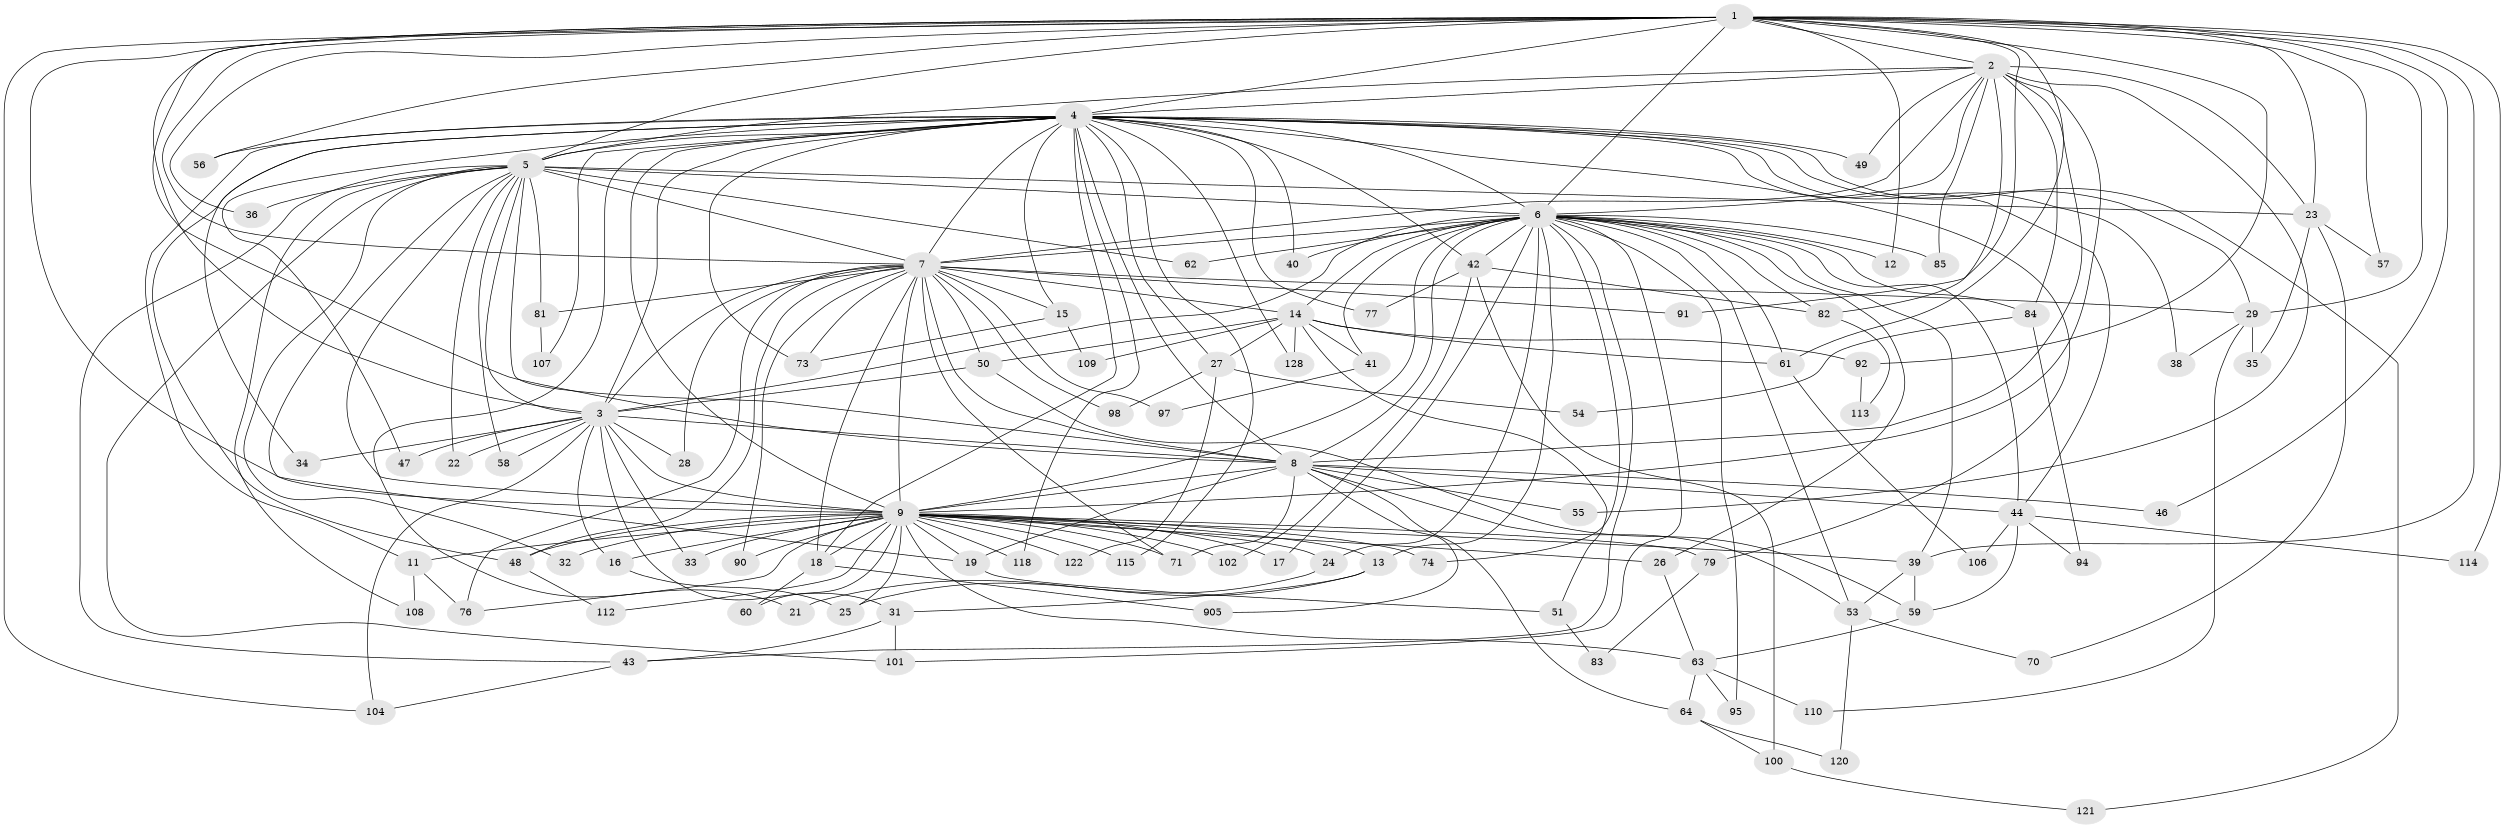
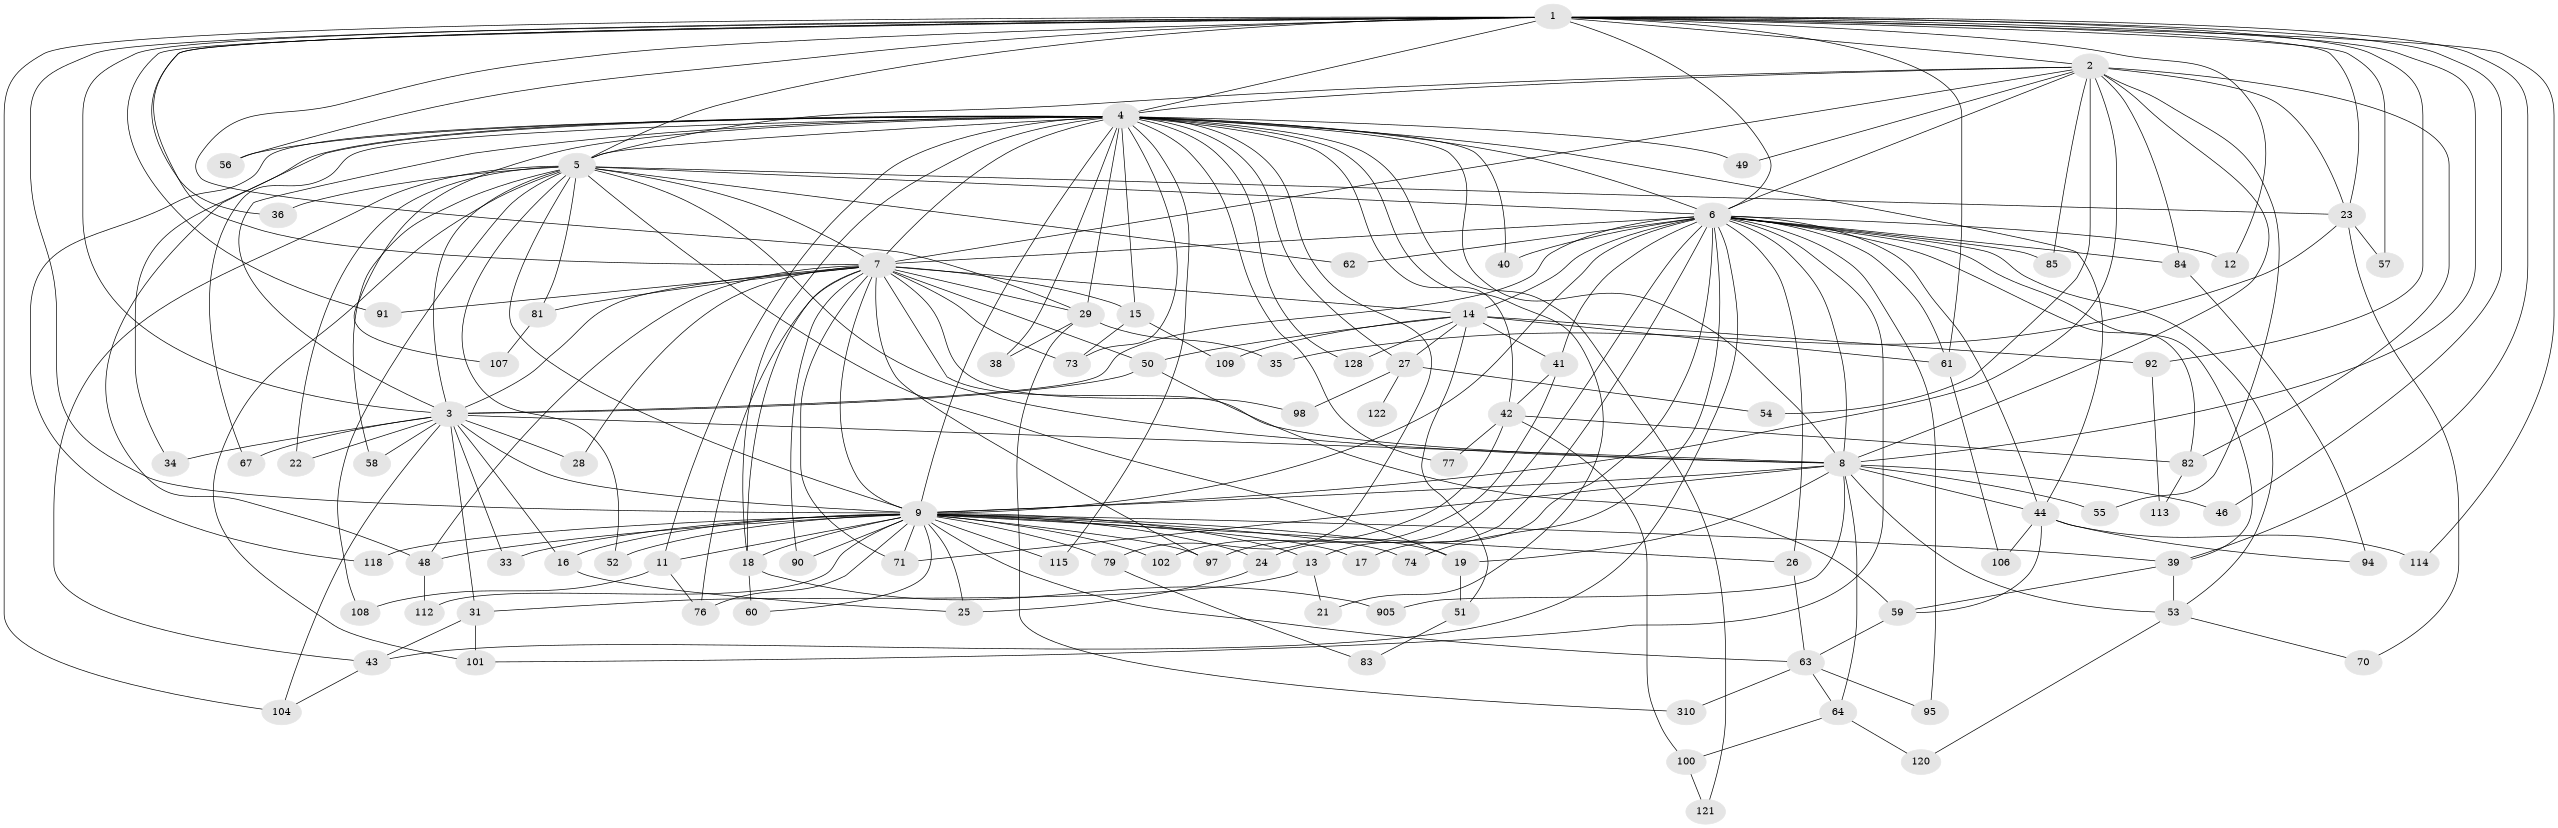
edge "6" -- "42": now "41" -- "42"
edge "84" -- "54": now "2" -- "54"
node "47": label "47" -> "67"
edge "9" -- "122": now "9" -- "97"
node "32": label "32" -> "52"
node "110": label "110" -> "310"
